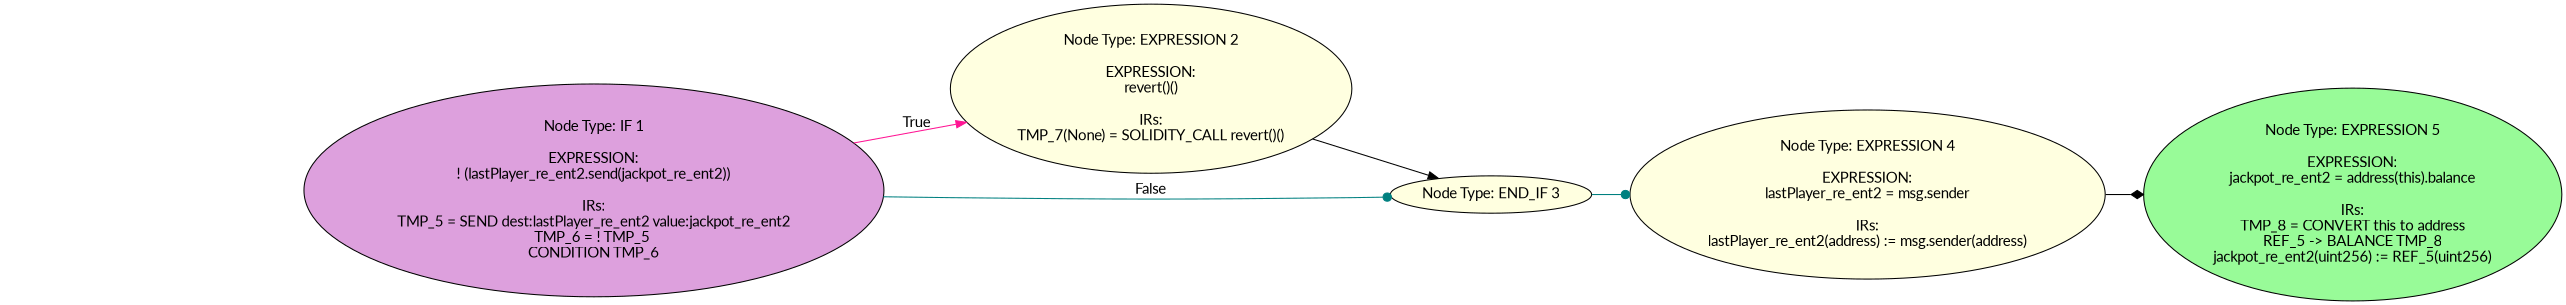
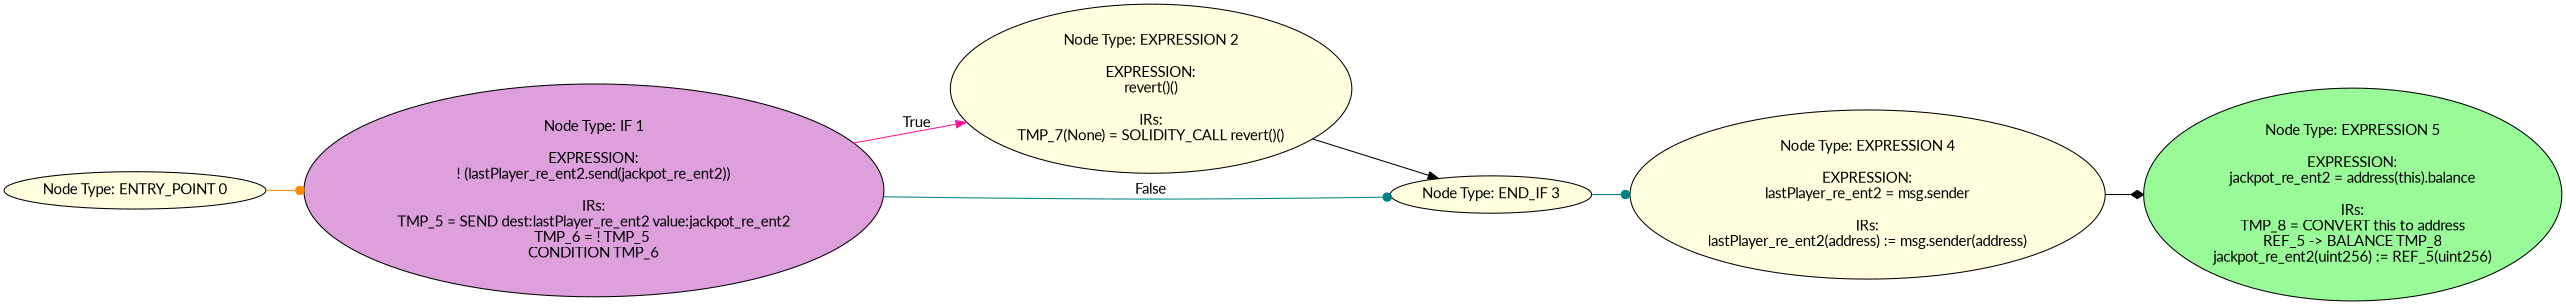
node "Node Type: ENTRY_POINT 0": added
